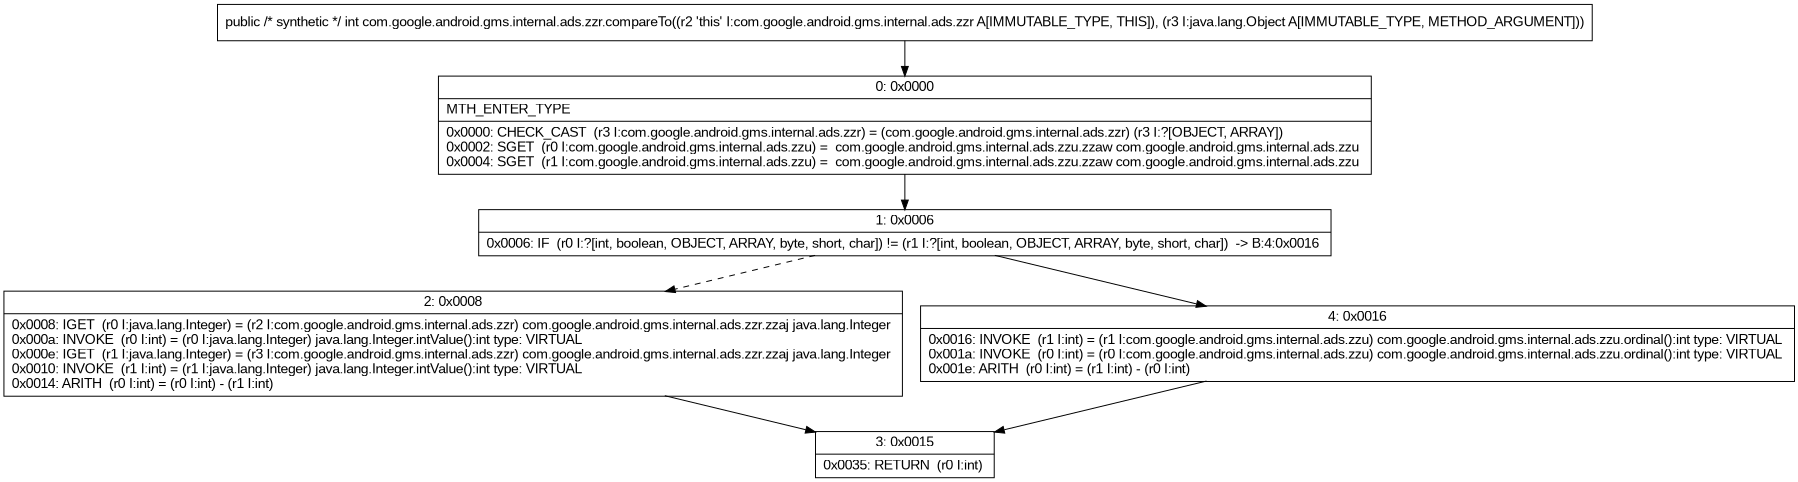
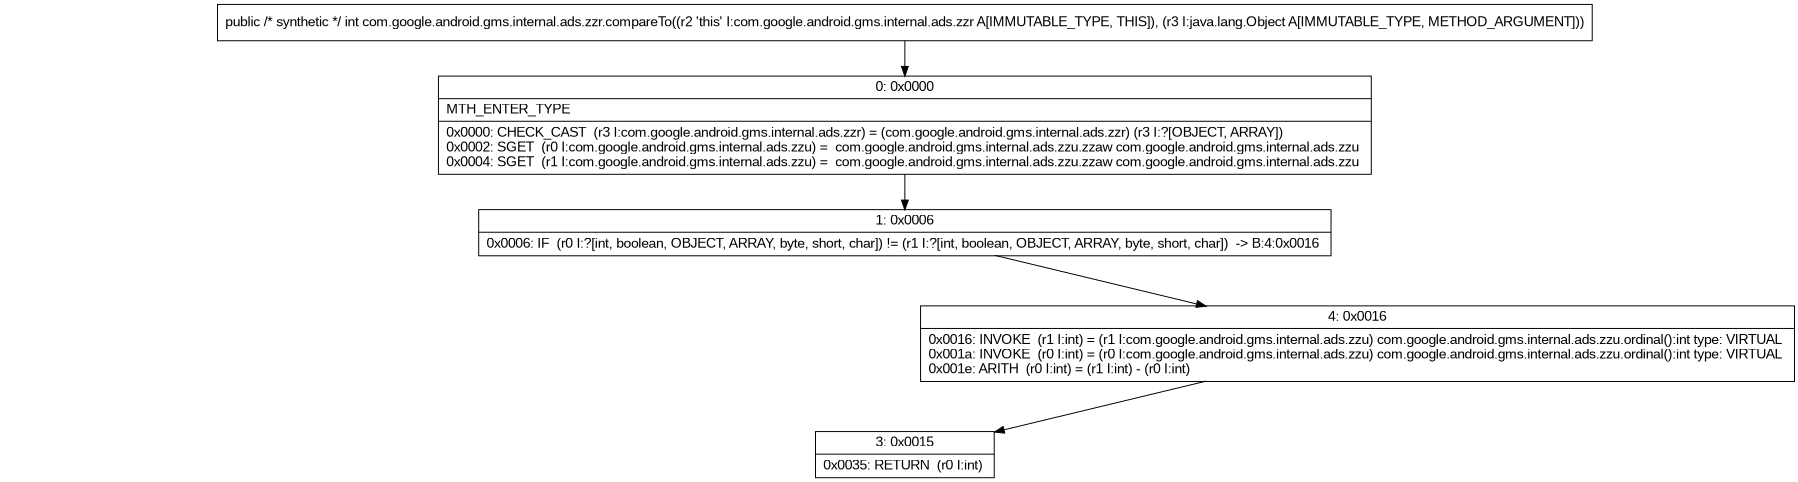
node "2: 0x0008": removed
